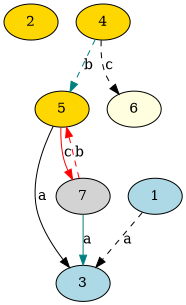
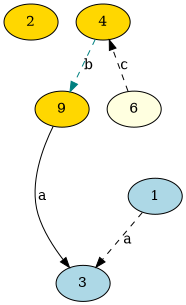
edge "4" -> "6": reversed
node "5": label "5" -> "9"
node "7": removed
